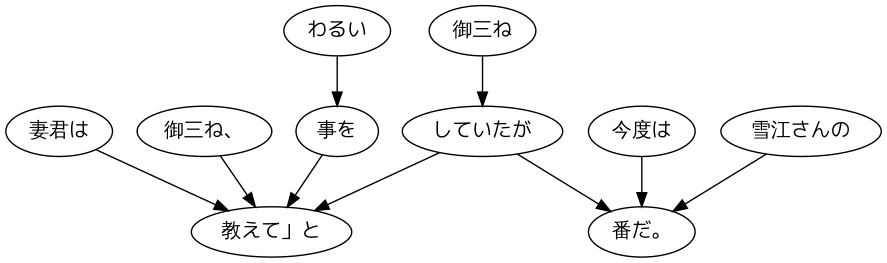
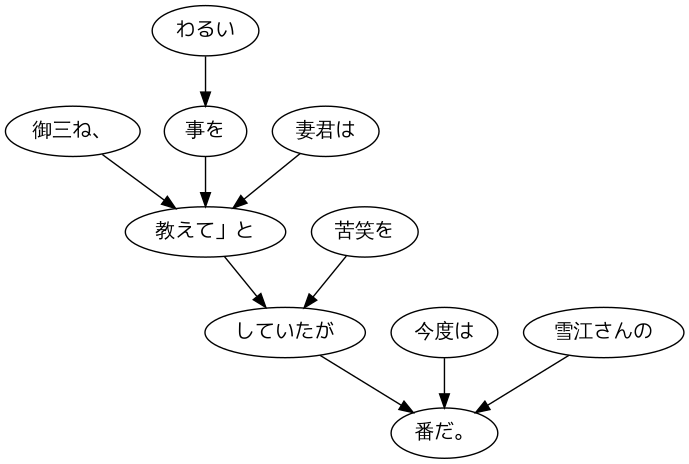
node "御三ね": label "御三ね" -> "苦笑を"
edge "していたが" -> "教えて」と": reversed
